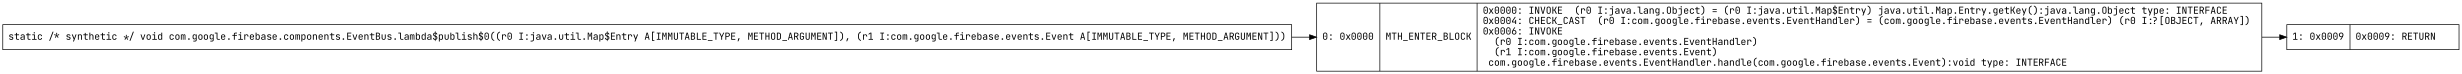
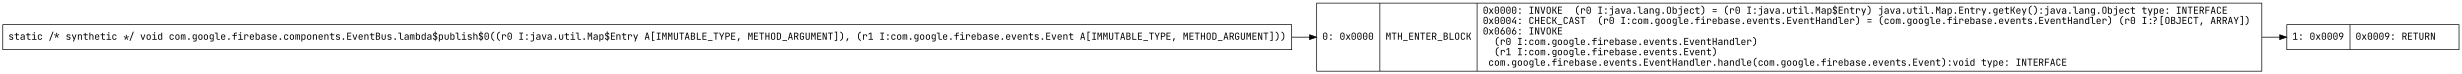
node "0: 0x0000": text "0x0006: INVOKE" -> "0x0606: INVOKE"
